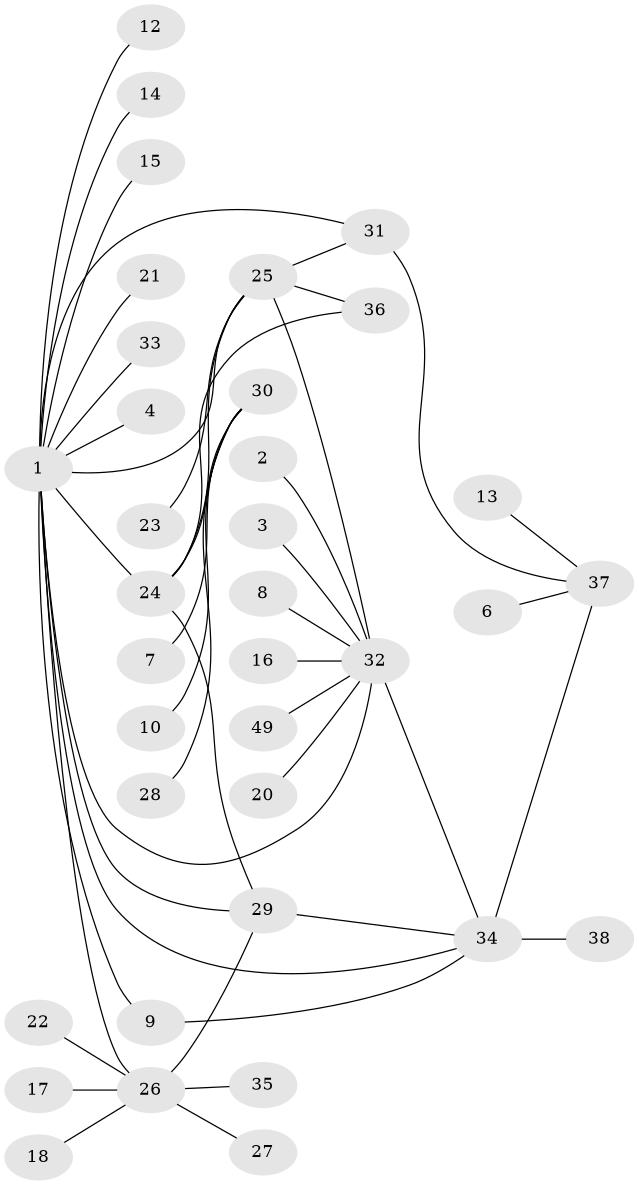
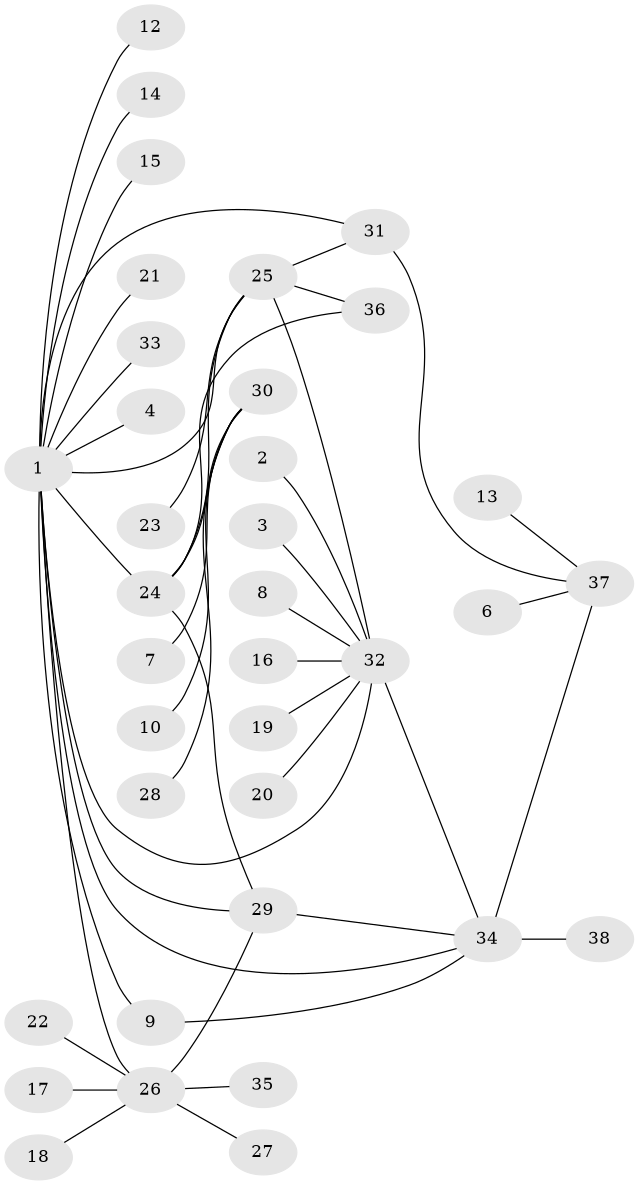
node "49": label "49" -> "19"
